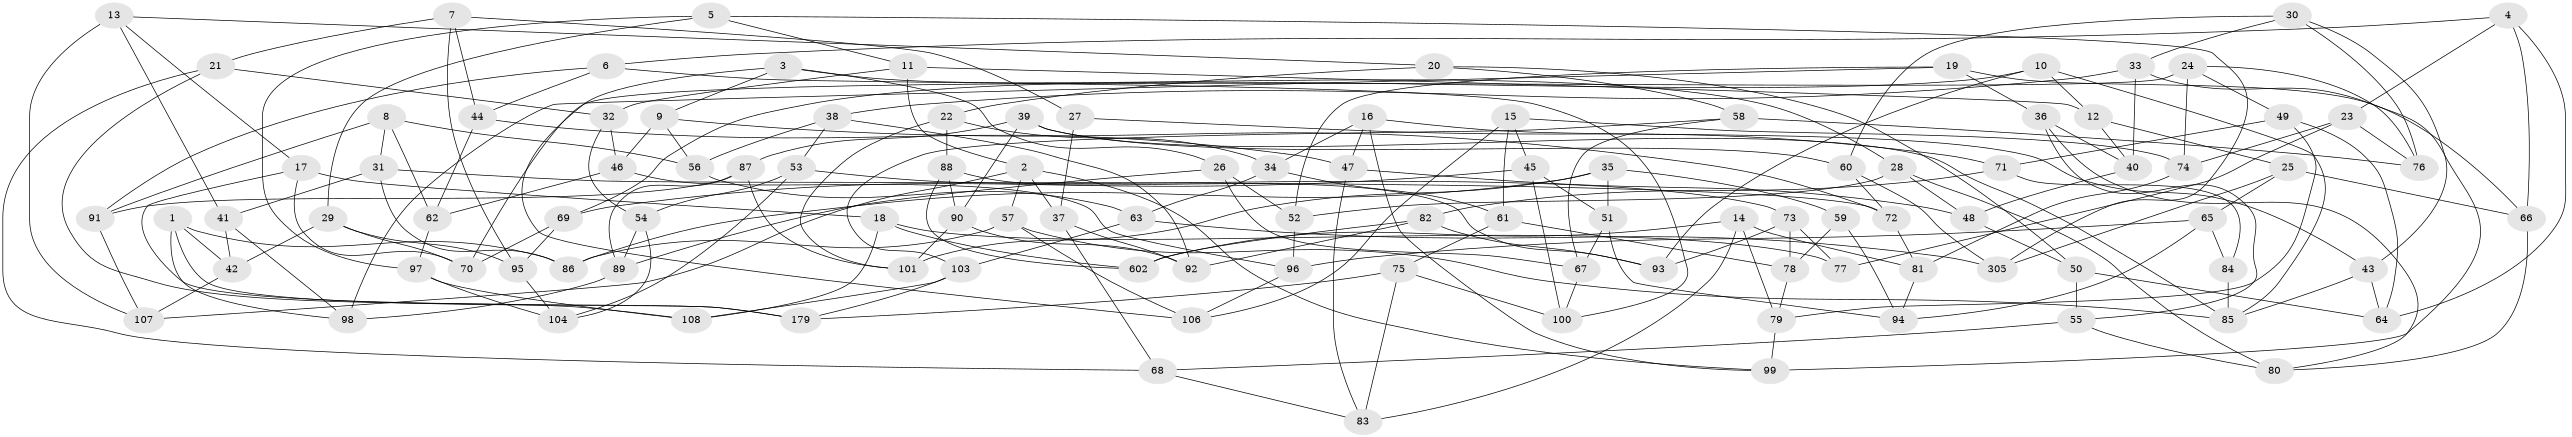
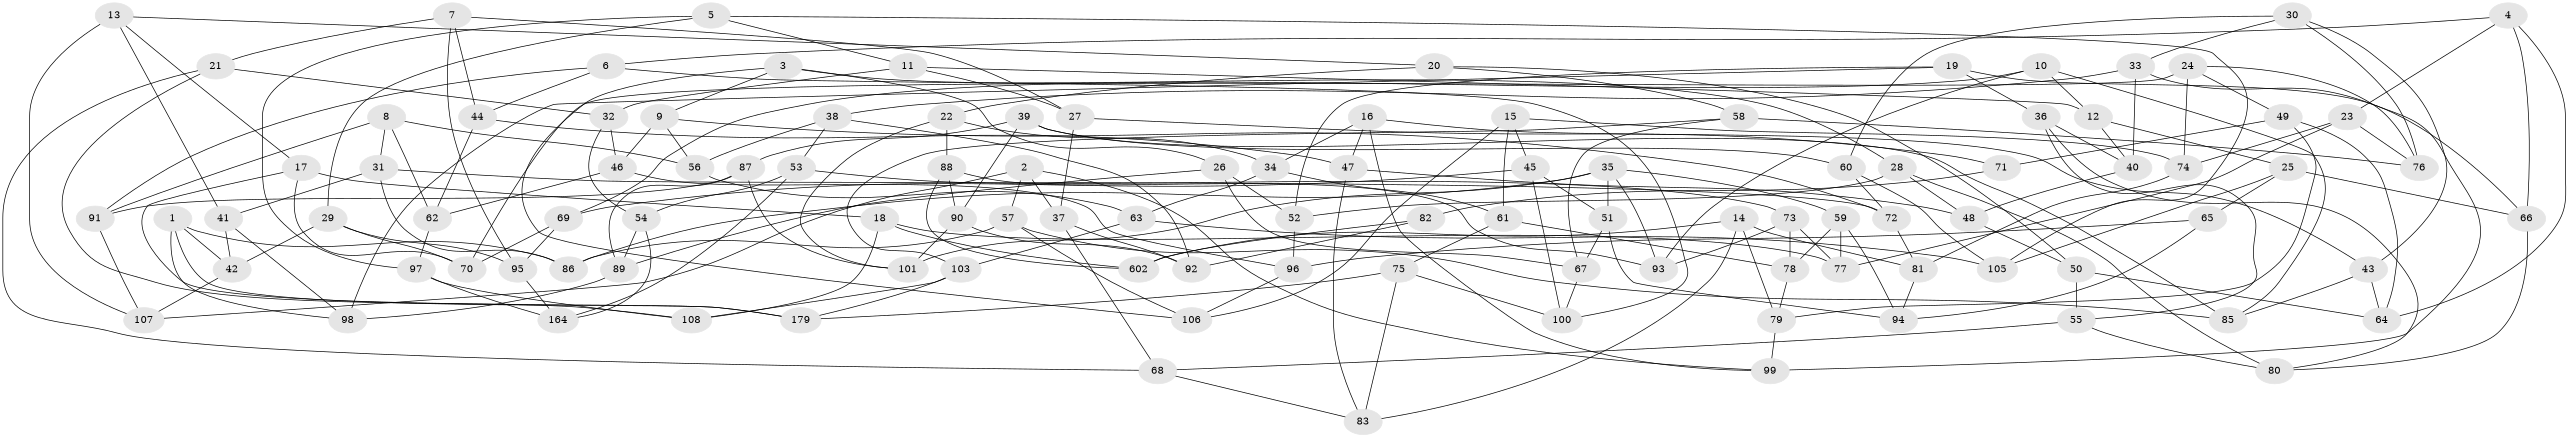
edge "11" -- "2": now "11" -- "27"
edge "59" -- "77": added
edge "82" -- "93": now "35" -- "93"
node "305": label "305" -> "105"
node "84": removed
node "104": label "104" -> "164"
